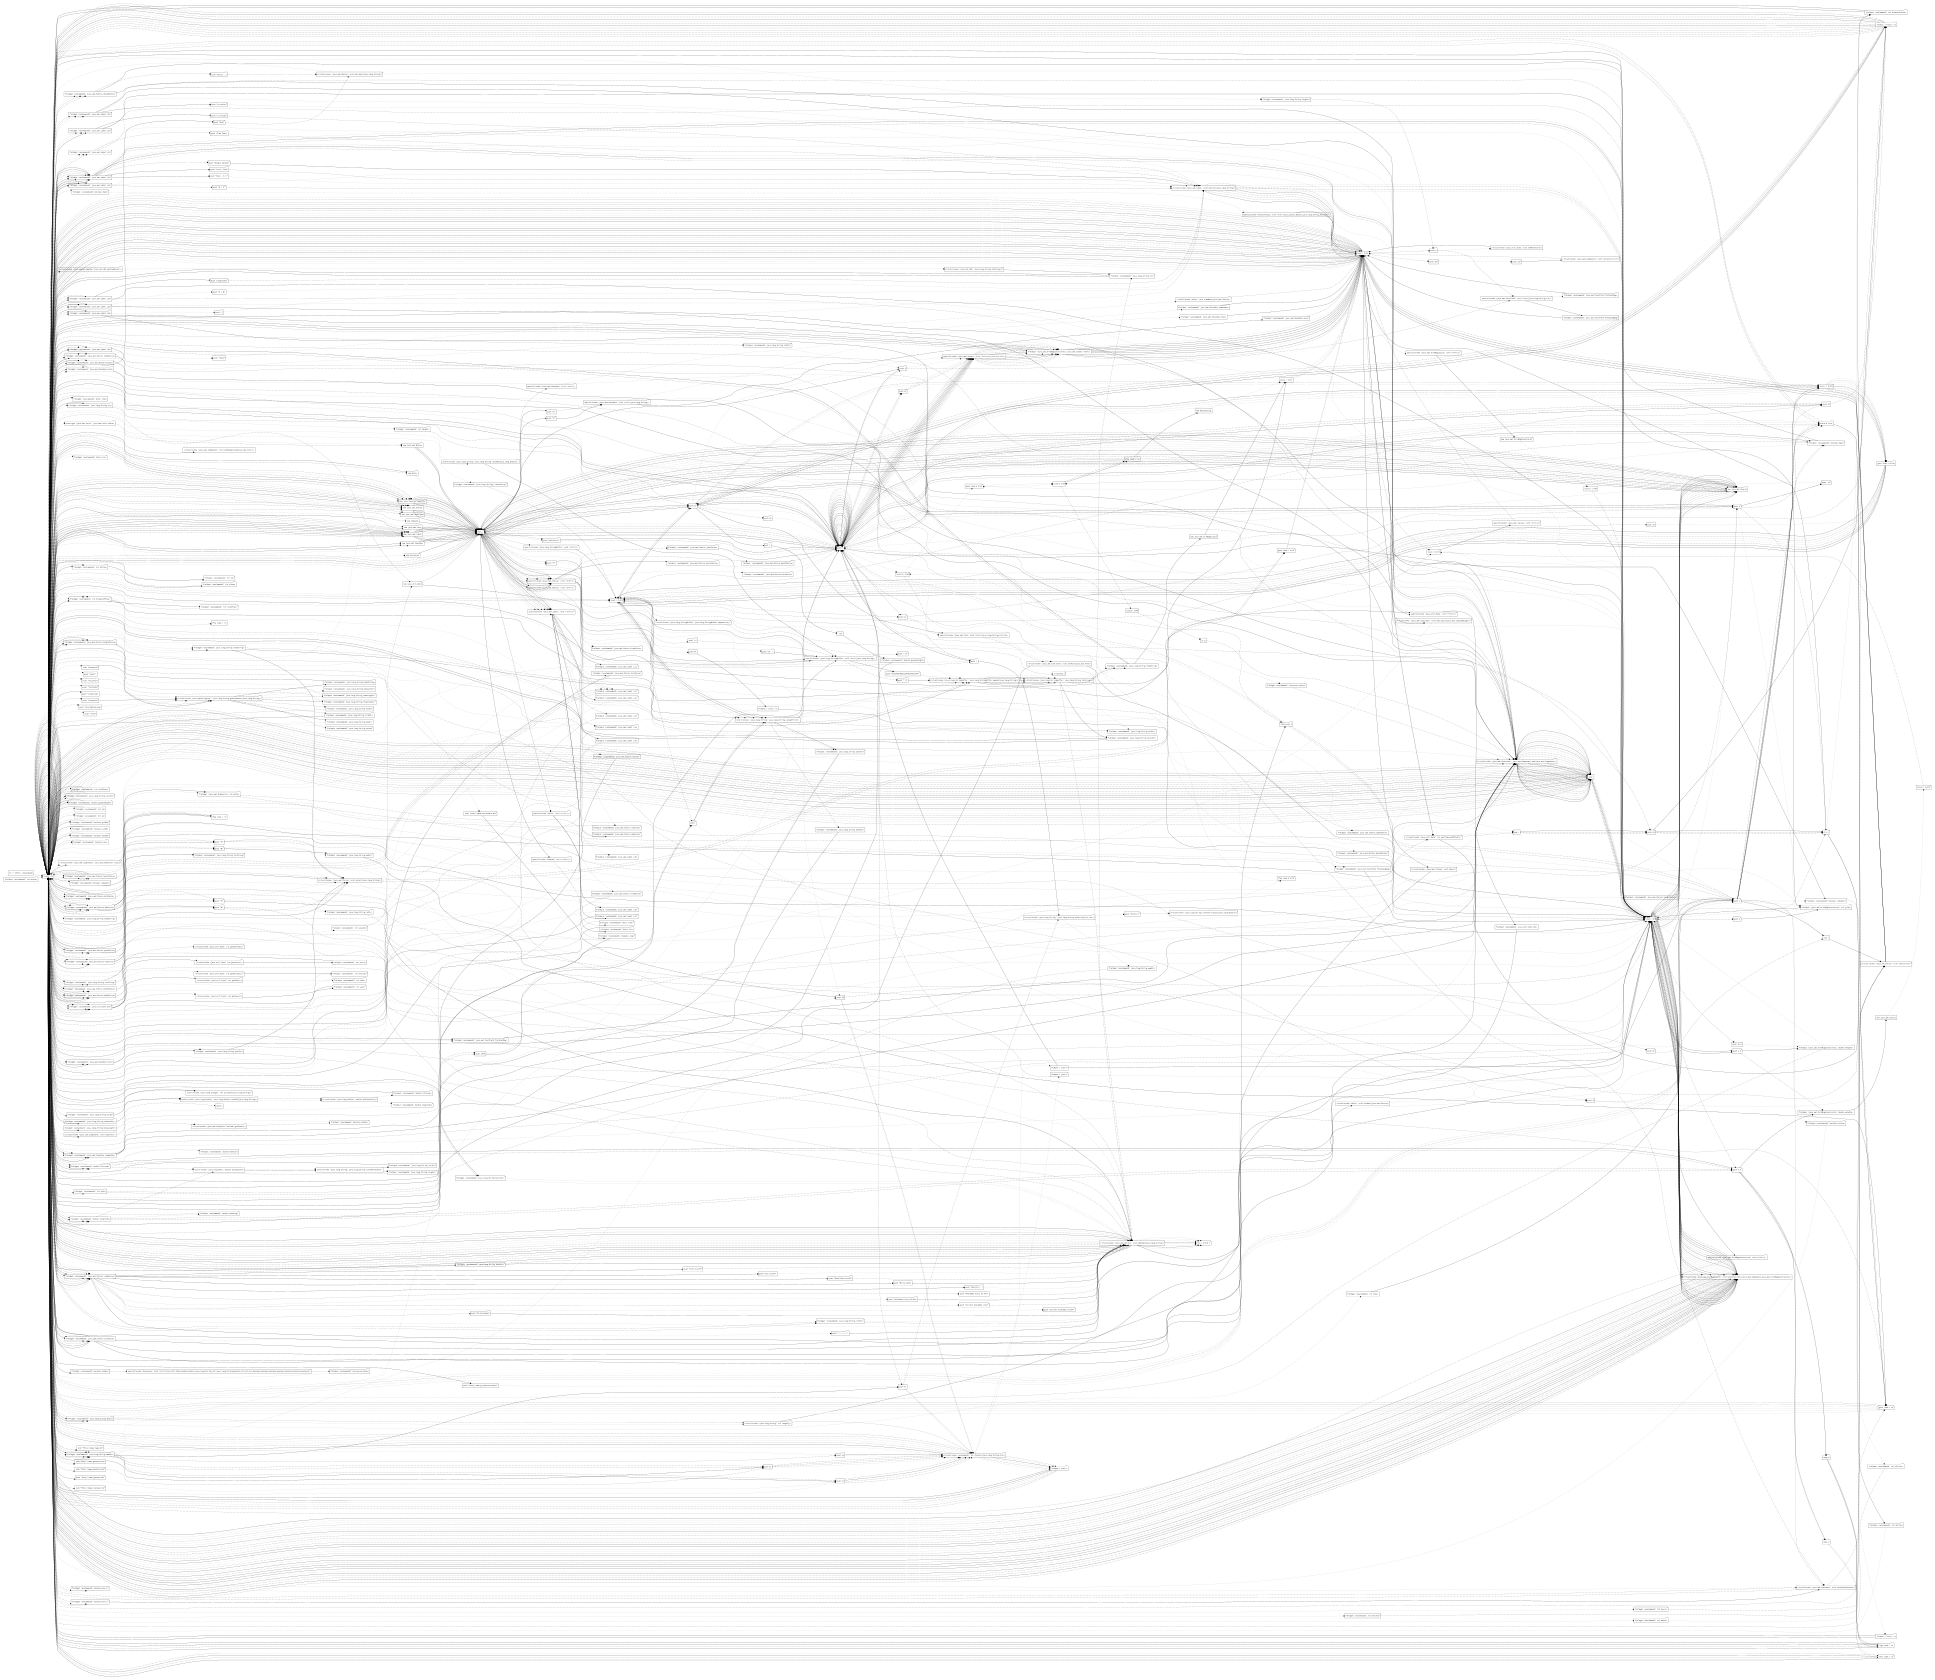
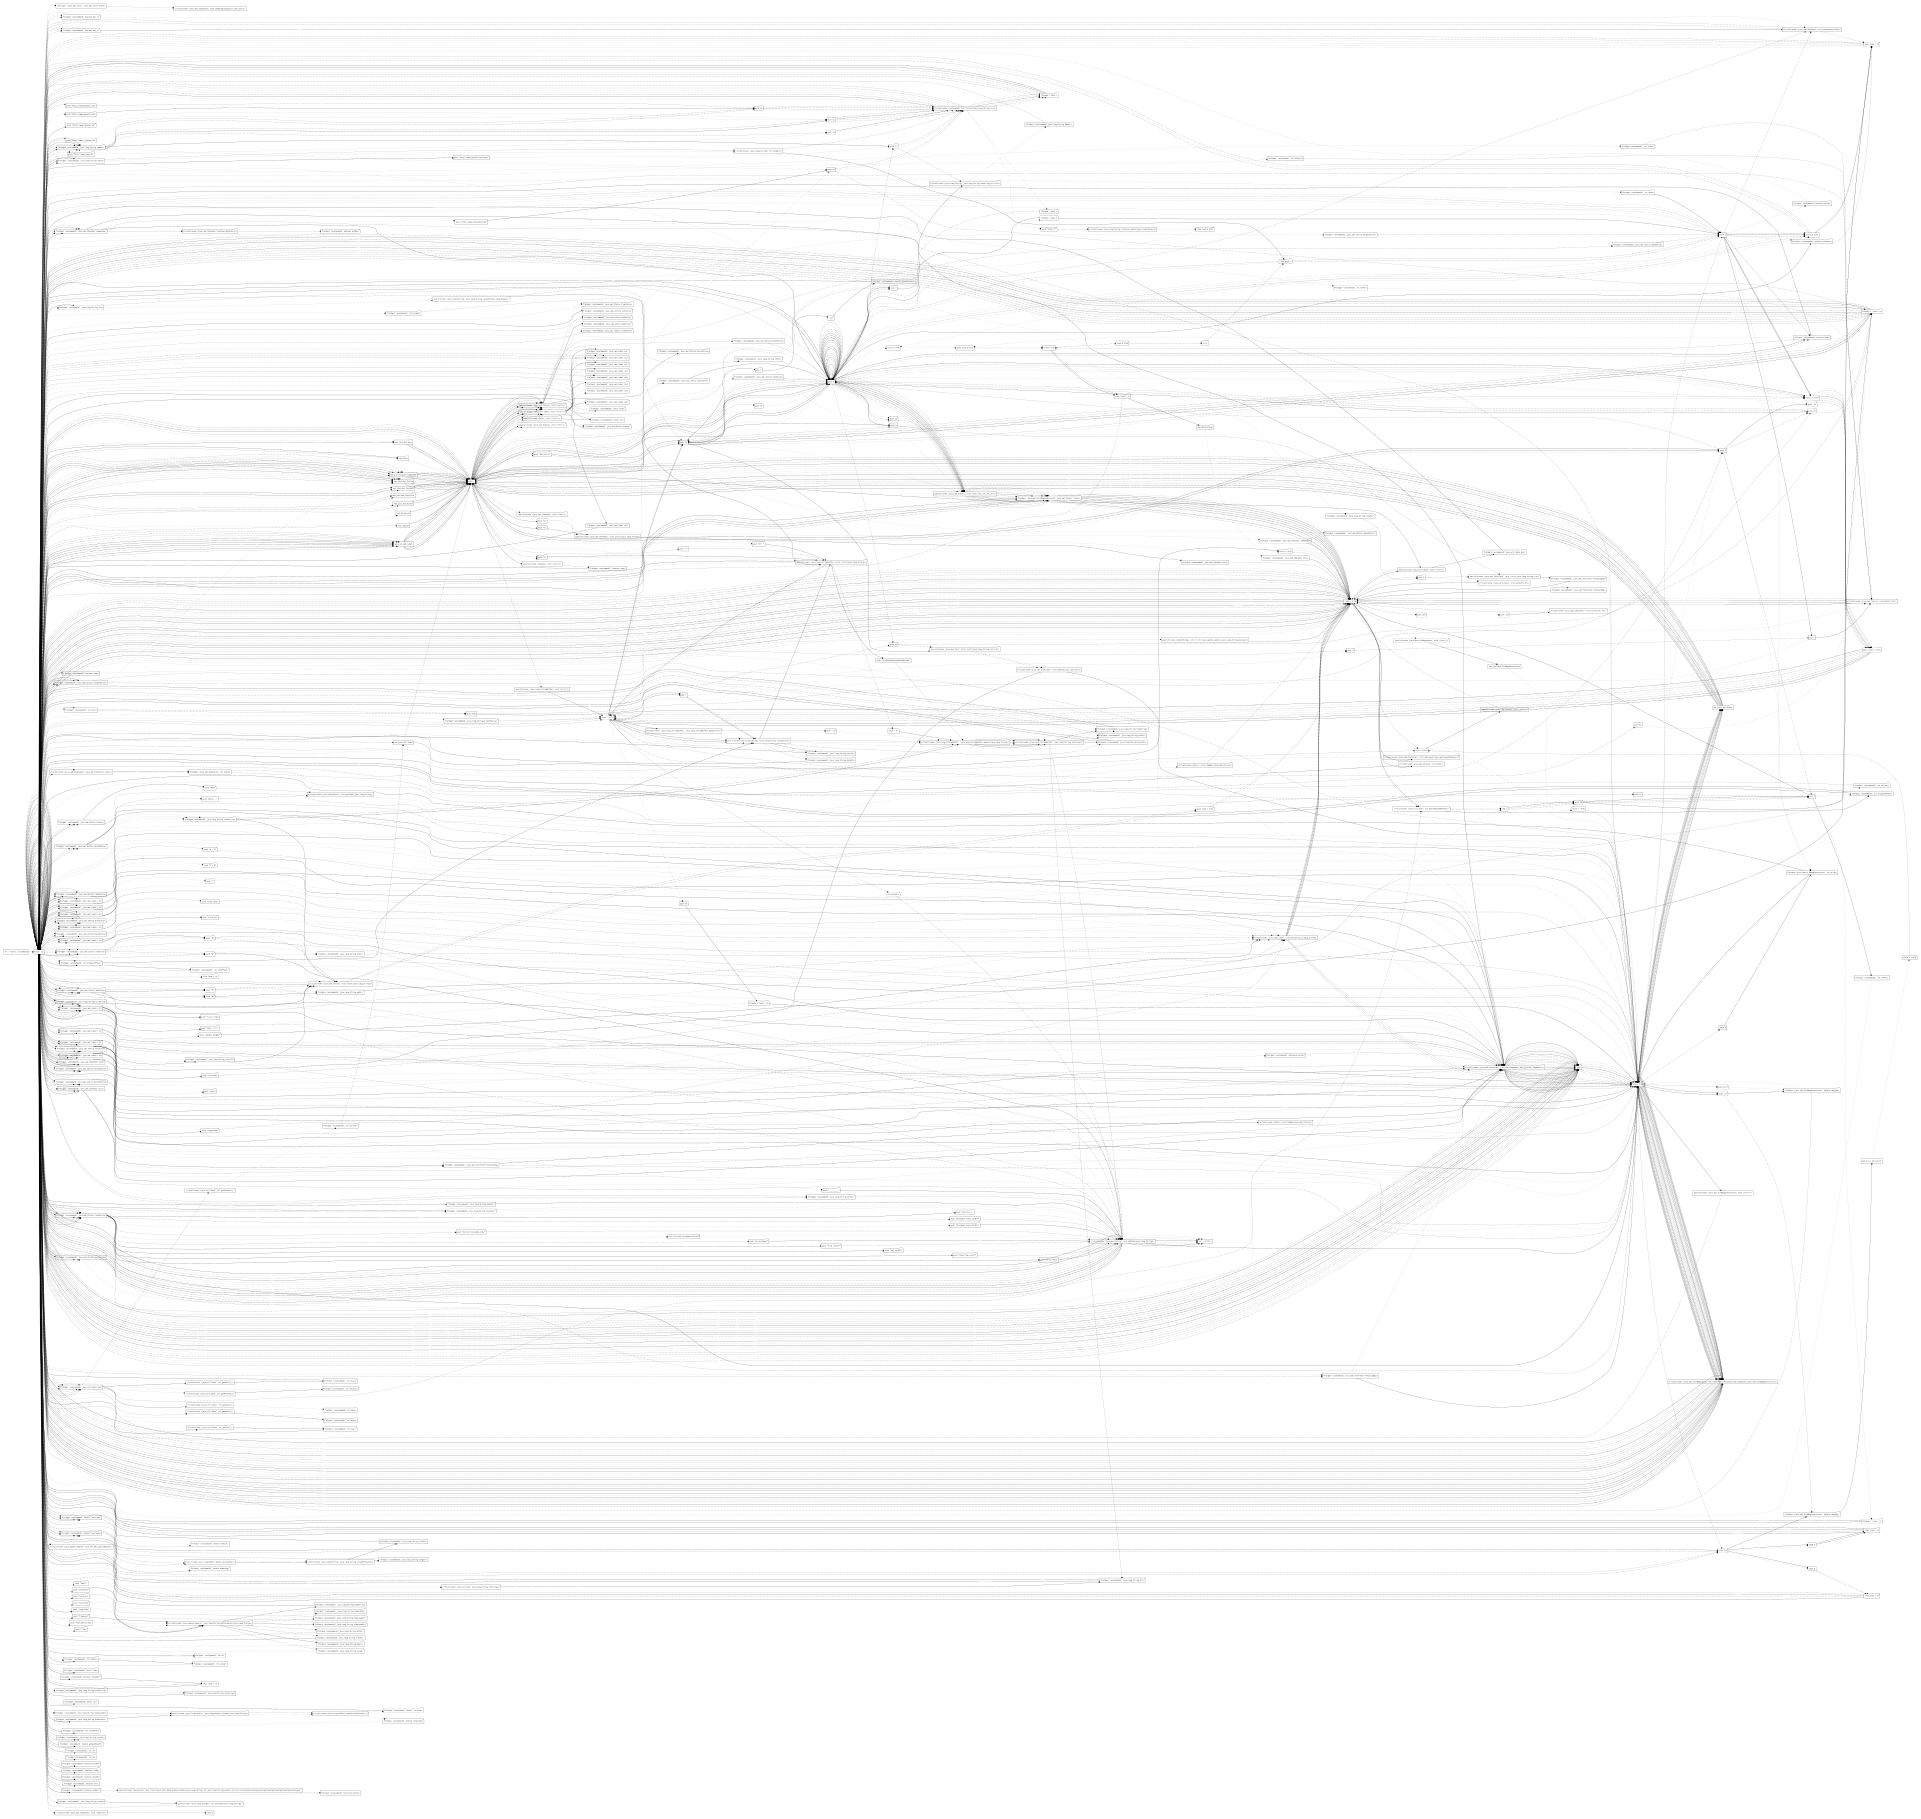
node "new java.awt.GridBagLayout": removed
edge "store.b $r46" -> "push 7": now "push 0" -> "push 7"
node "virtualinvoke <java.util.Date: int getMonth()>": added
